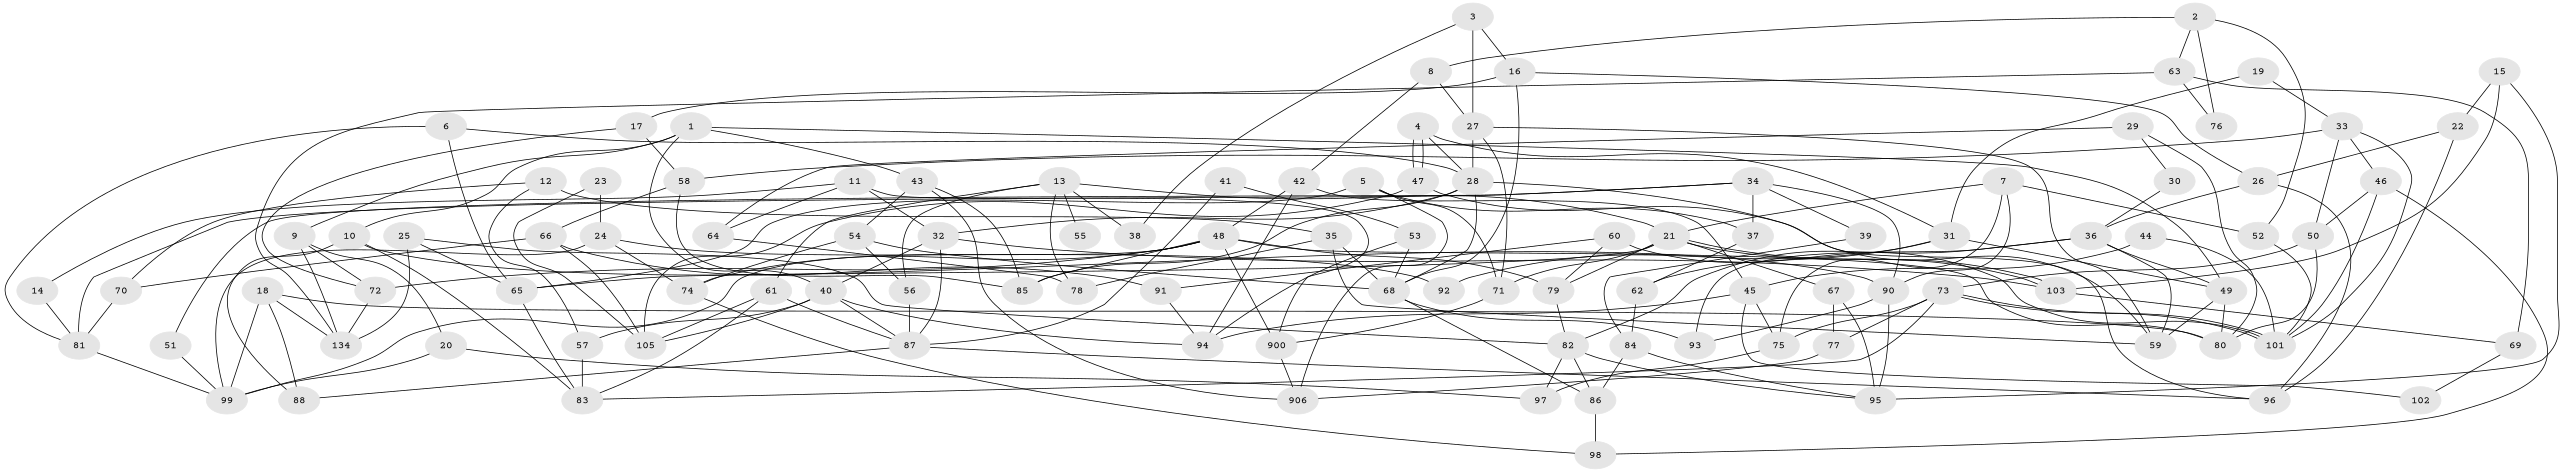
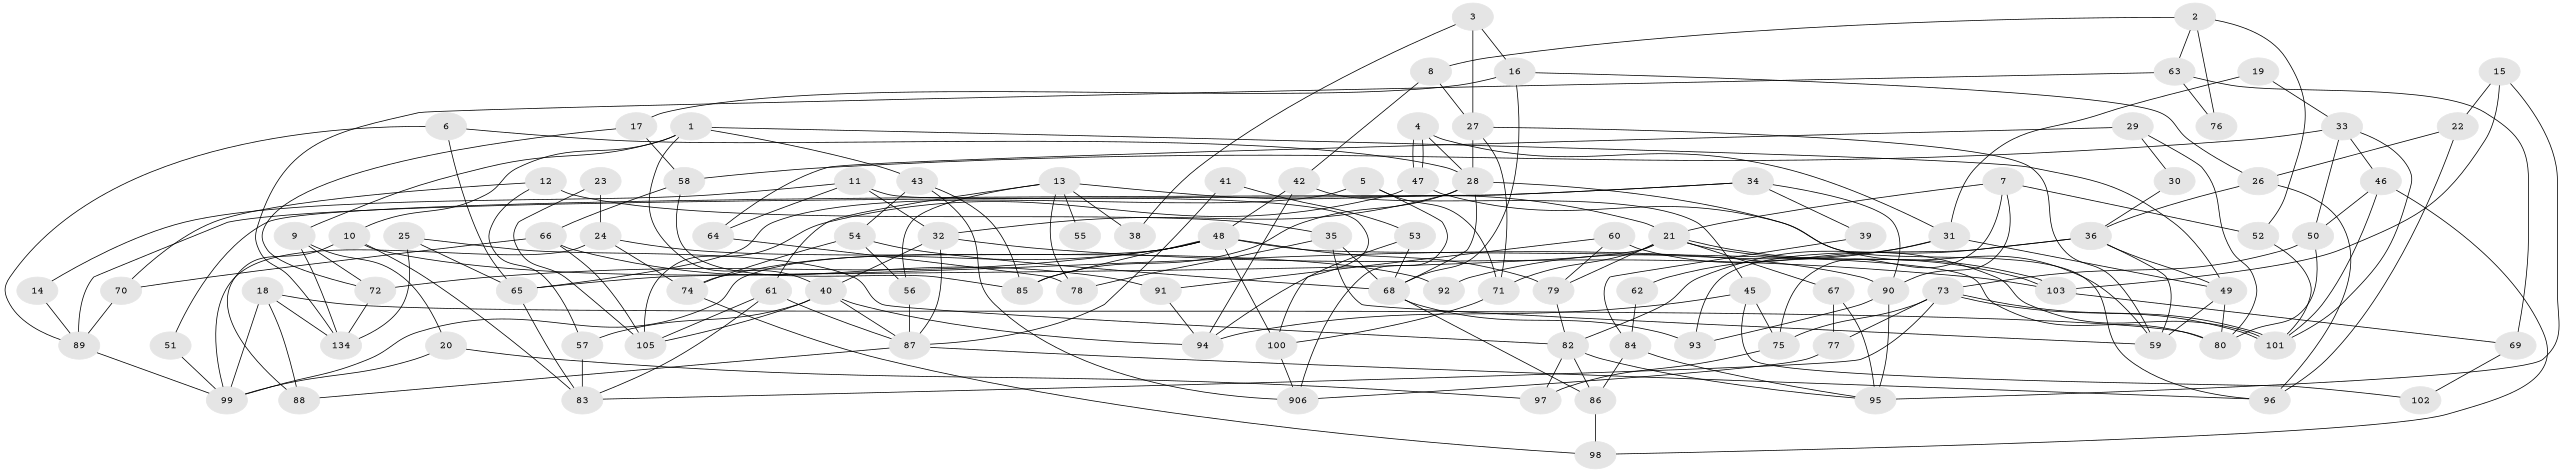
node "37": removed
node "44": removed
node "81": label "81" -> "89"
node "900": label "900" -> "100"
